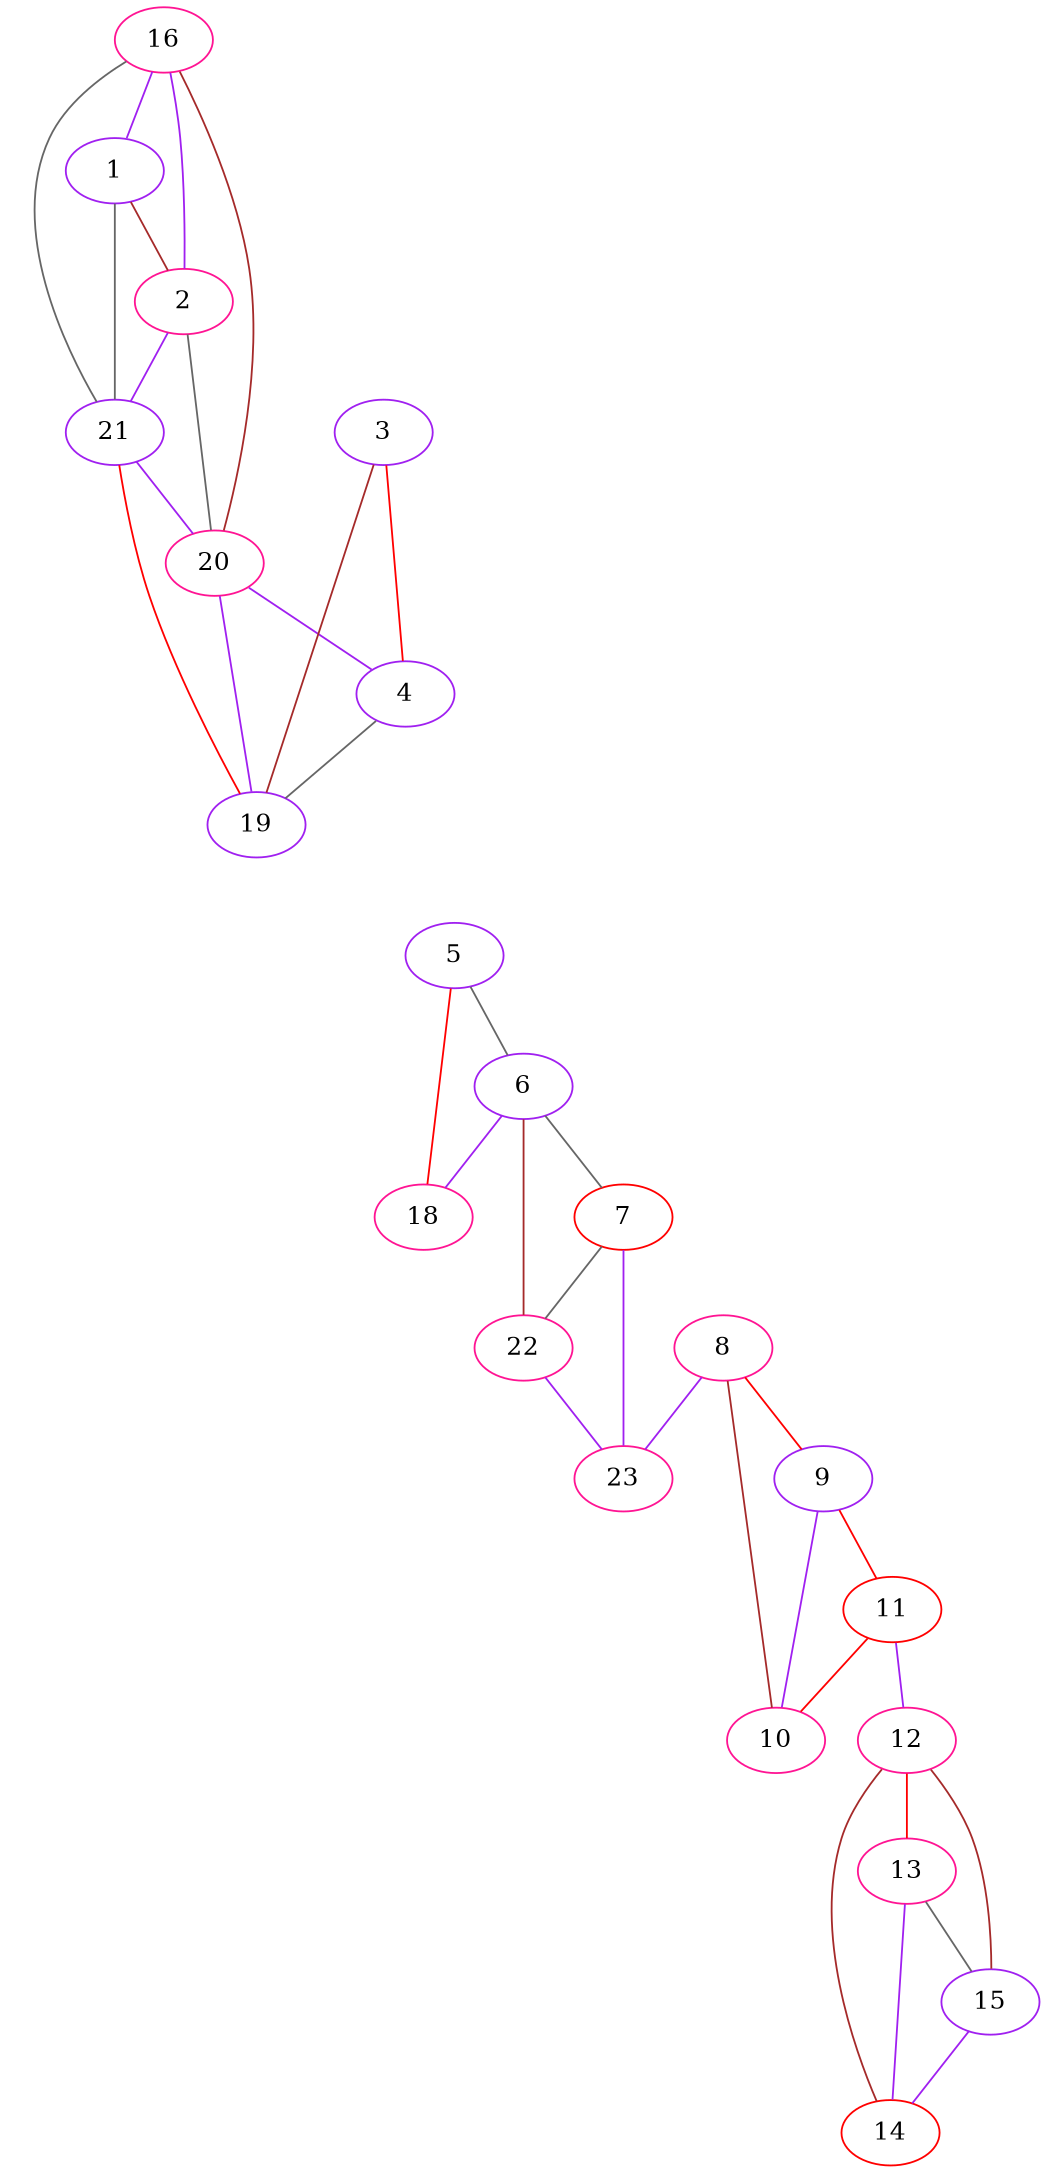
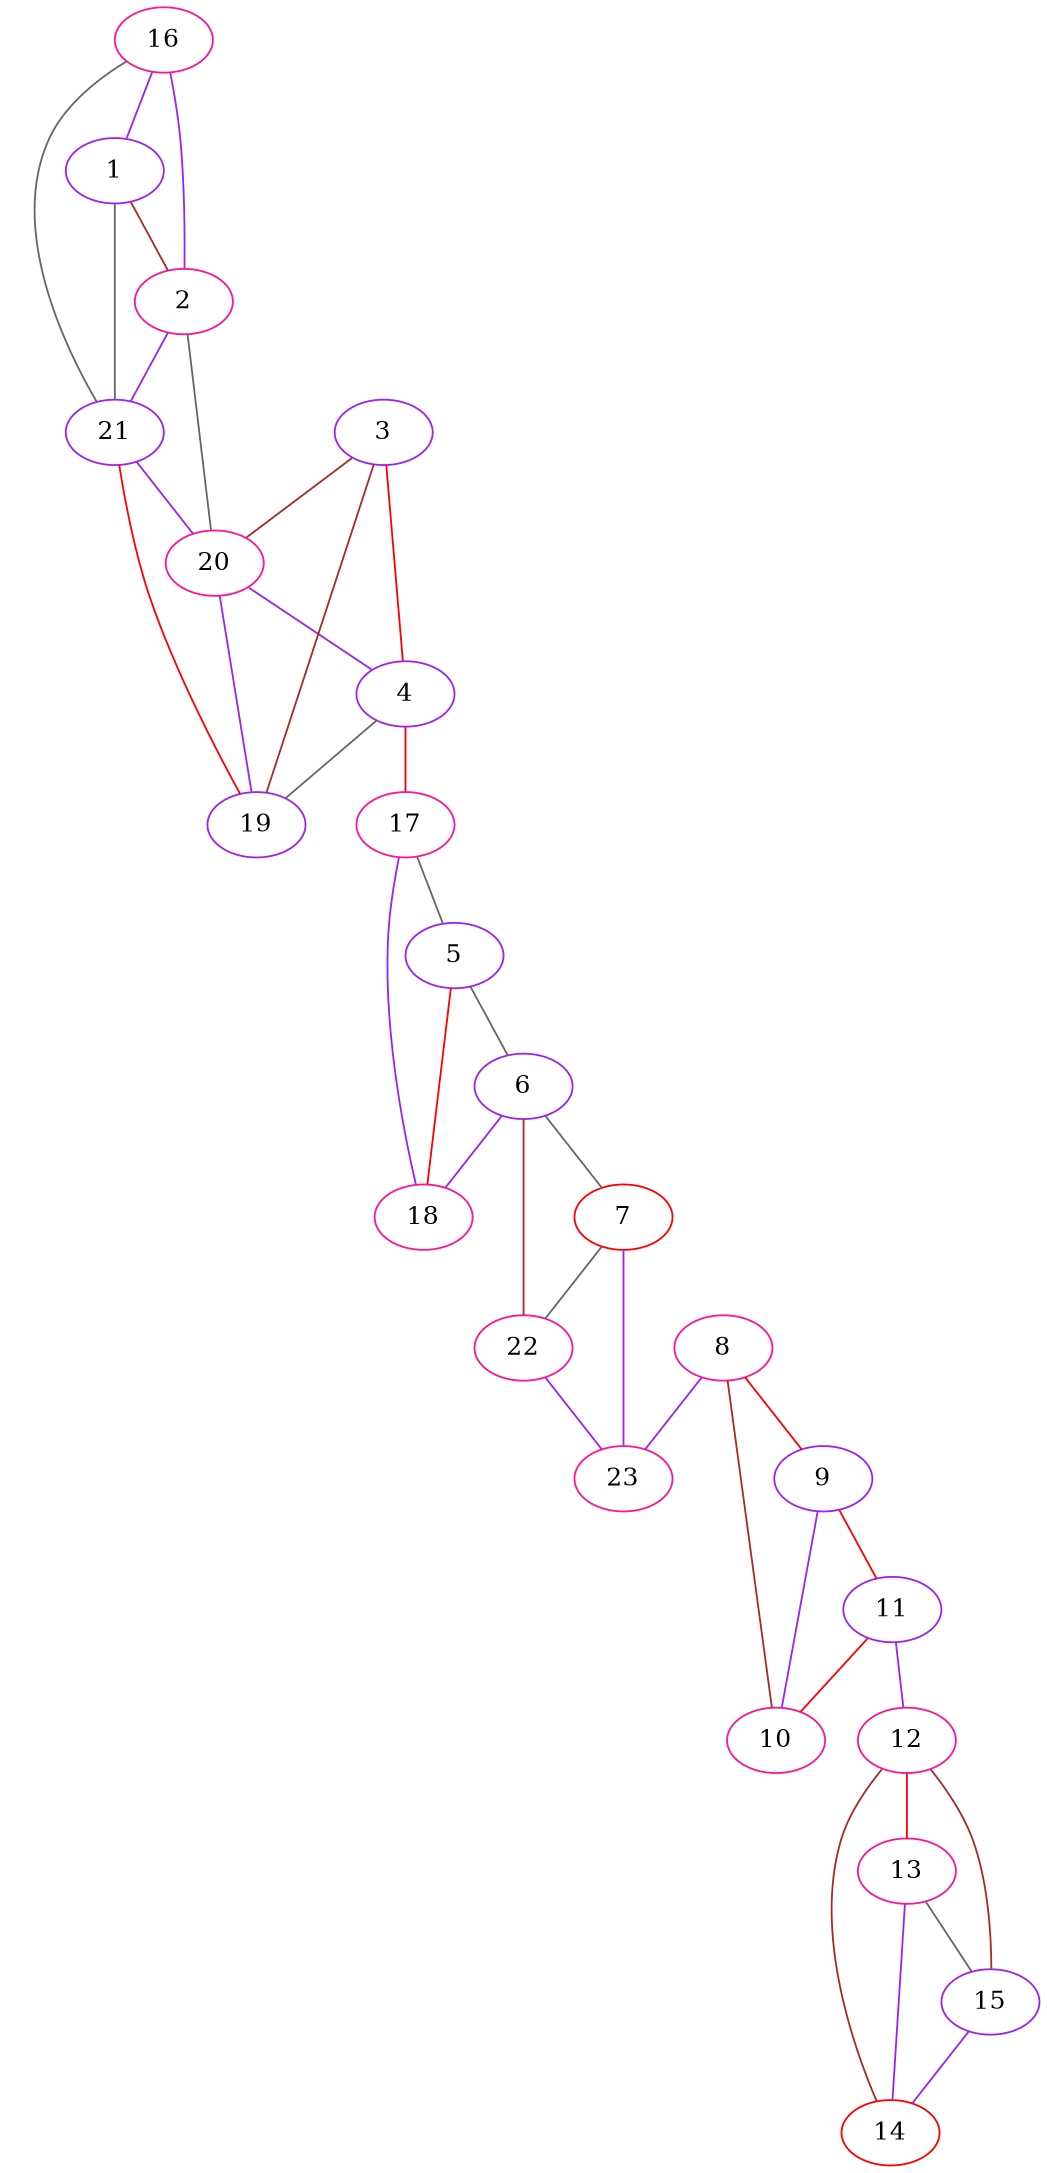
edge "16" -- "20": now "3" -- "20"
node "17": added
node "11": color red -> purple
